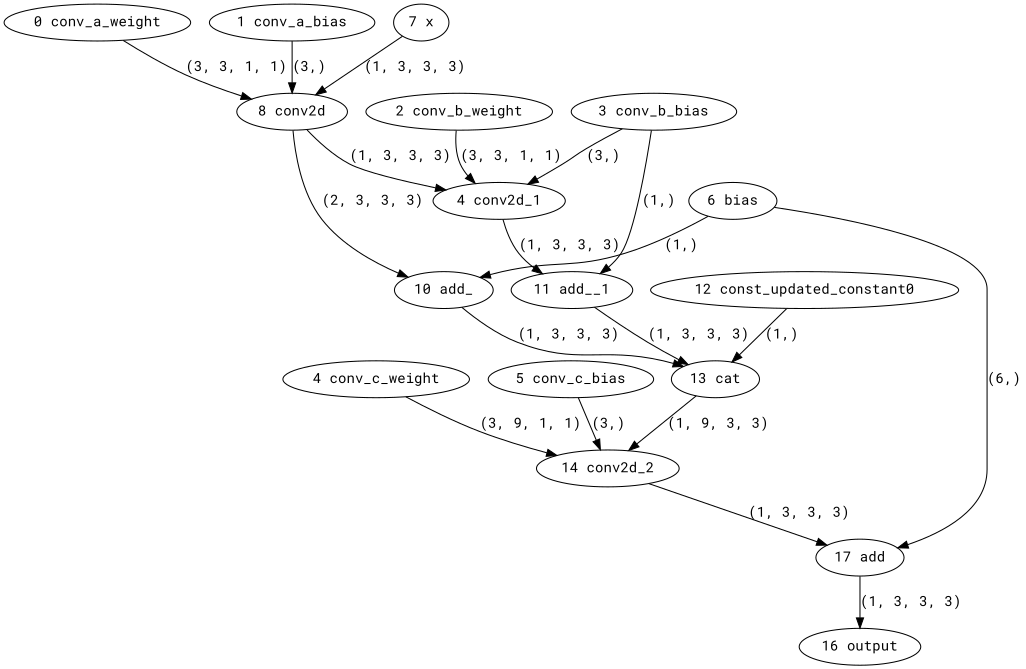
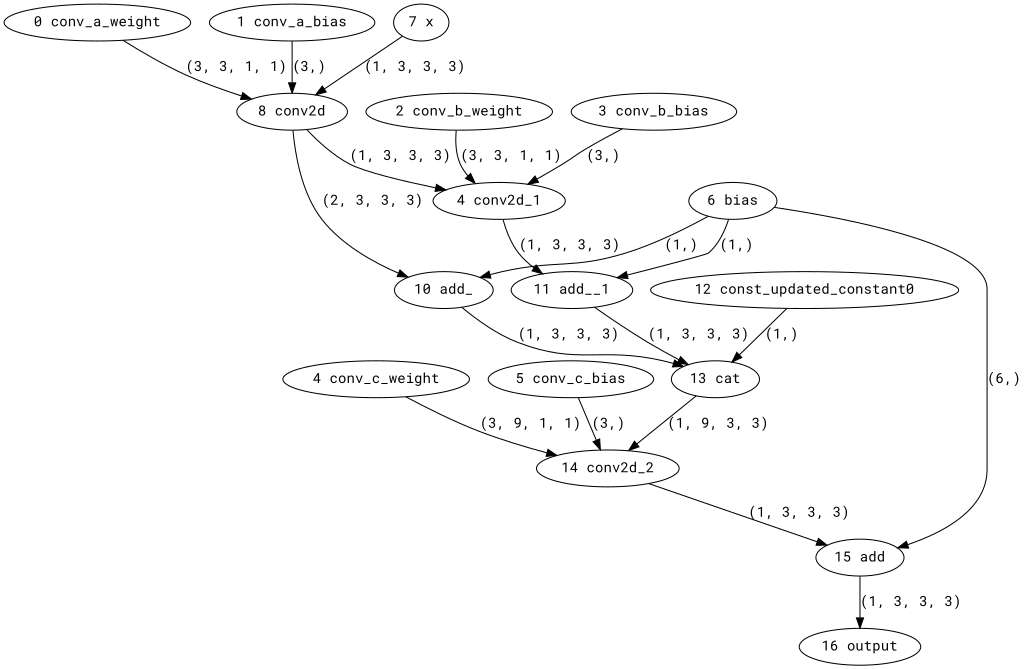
edge "3 conv_b_bias" -> "11 add__1": now "6 bias" -> "11 add__1"
node "17 add": label "17 add" -> "15 add"
